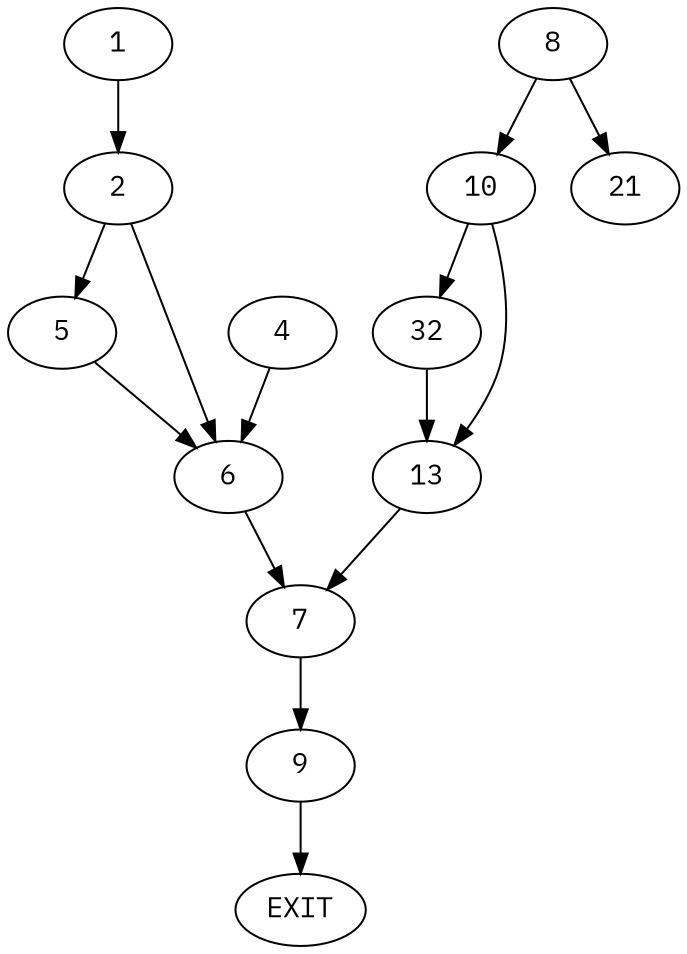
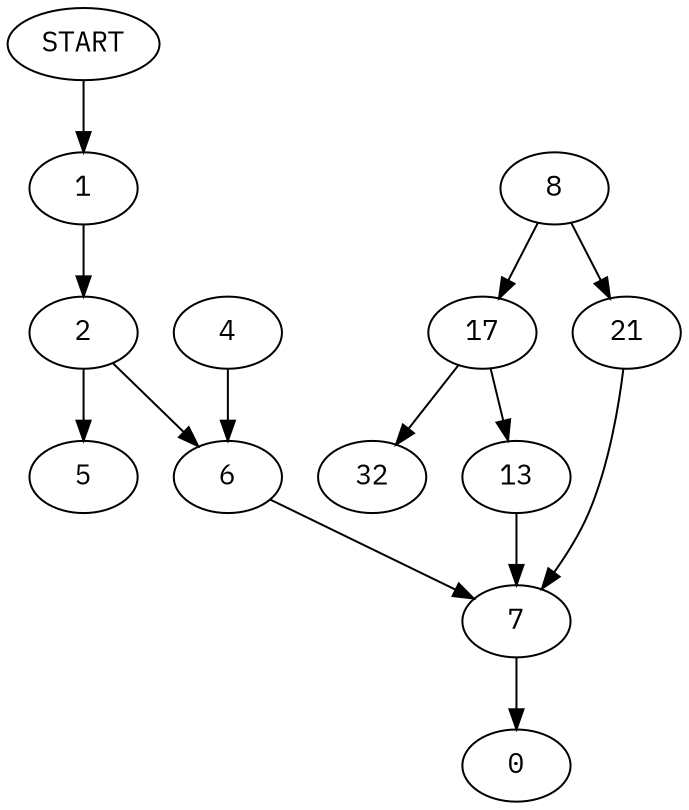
node "START": added
node "10": label "10" -> "17"
edge "32" -> "13": removed
edge "5" -> "6": removed
edge "21" -> "7": added
node "9": label "9" -> "0"
node "EXIT": removed
